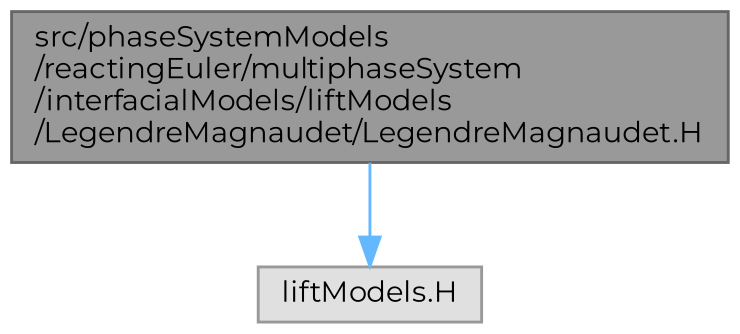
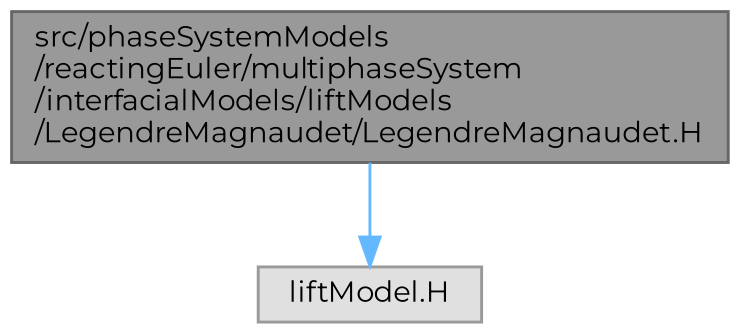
node "liftModels.H": label "liftModels.H" -> "liftModel.H"
